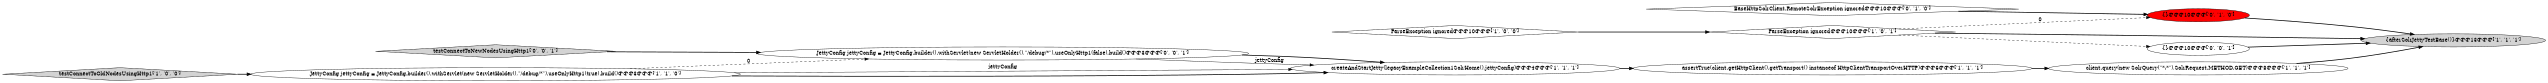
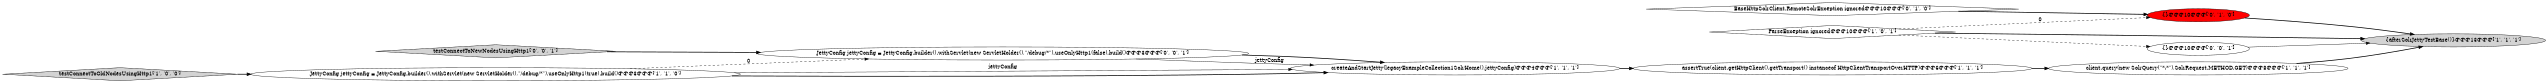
node "ParseException ignored@@@10@@@['1', '0', '0']": removed
edge "{}@@@10@@@['0', '0', '1']" -> "{afterSolrJettyTestBase()}@@@13@@@['1', '1', '1']": style bold -> solid
